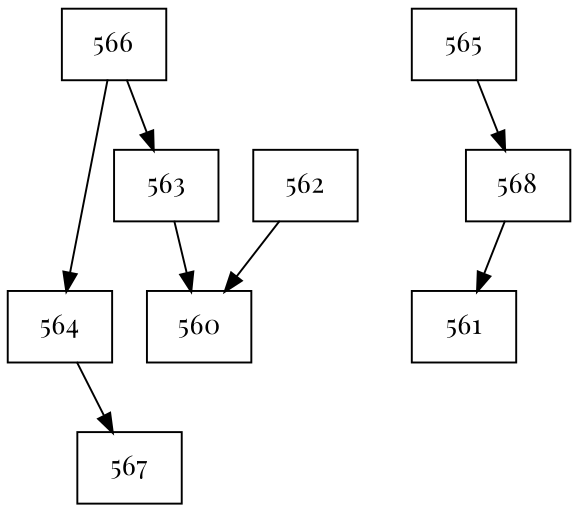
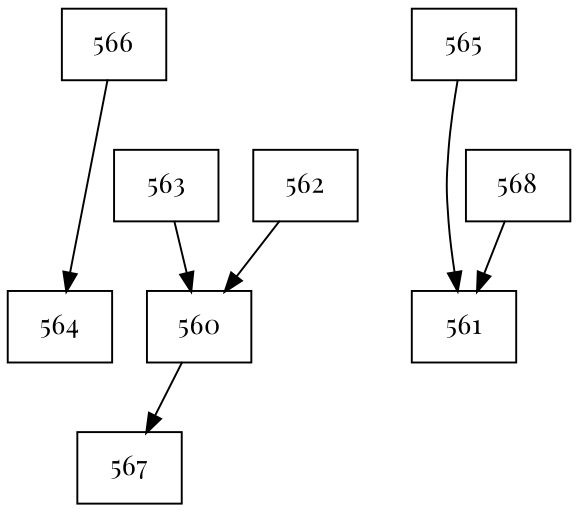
edge "566" -> "563": removed
edge "565" -> "568": now "565" -> "561"
edge "564" -> "567": now "560" -> "567"
